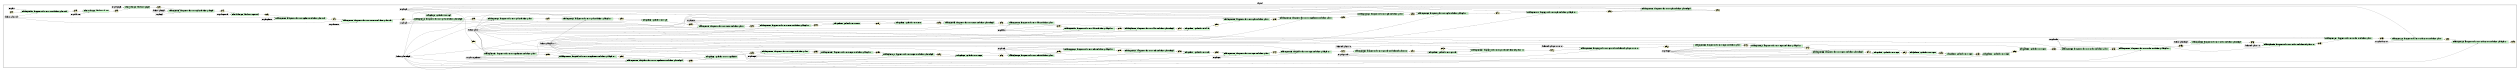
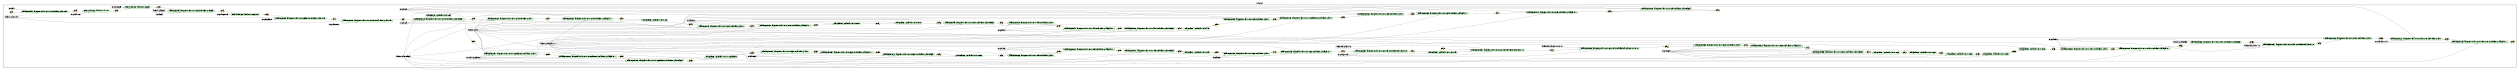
node "core/mass-edit12#": text "Mass edit cells in column location" -> "Text edit cells in column location"
